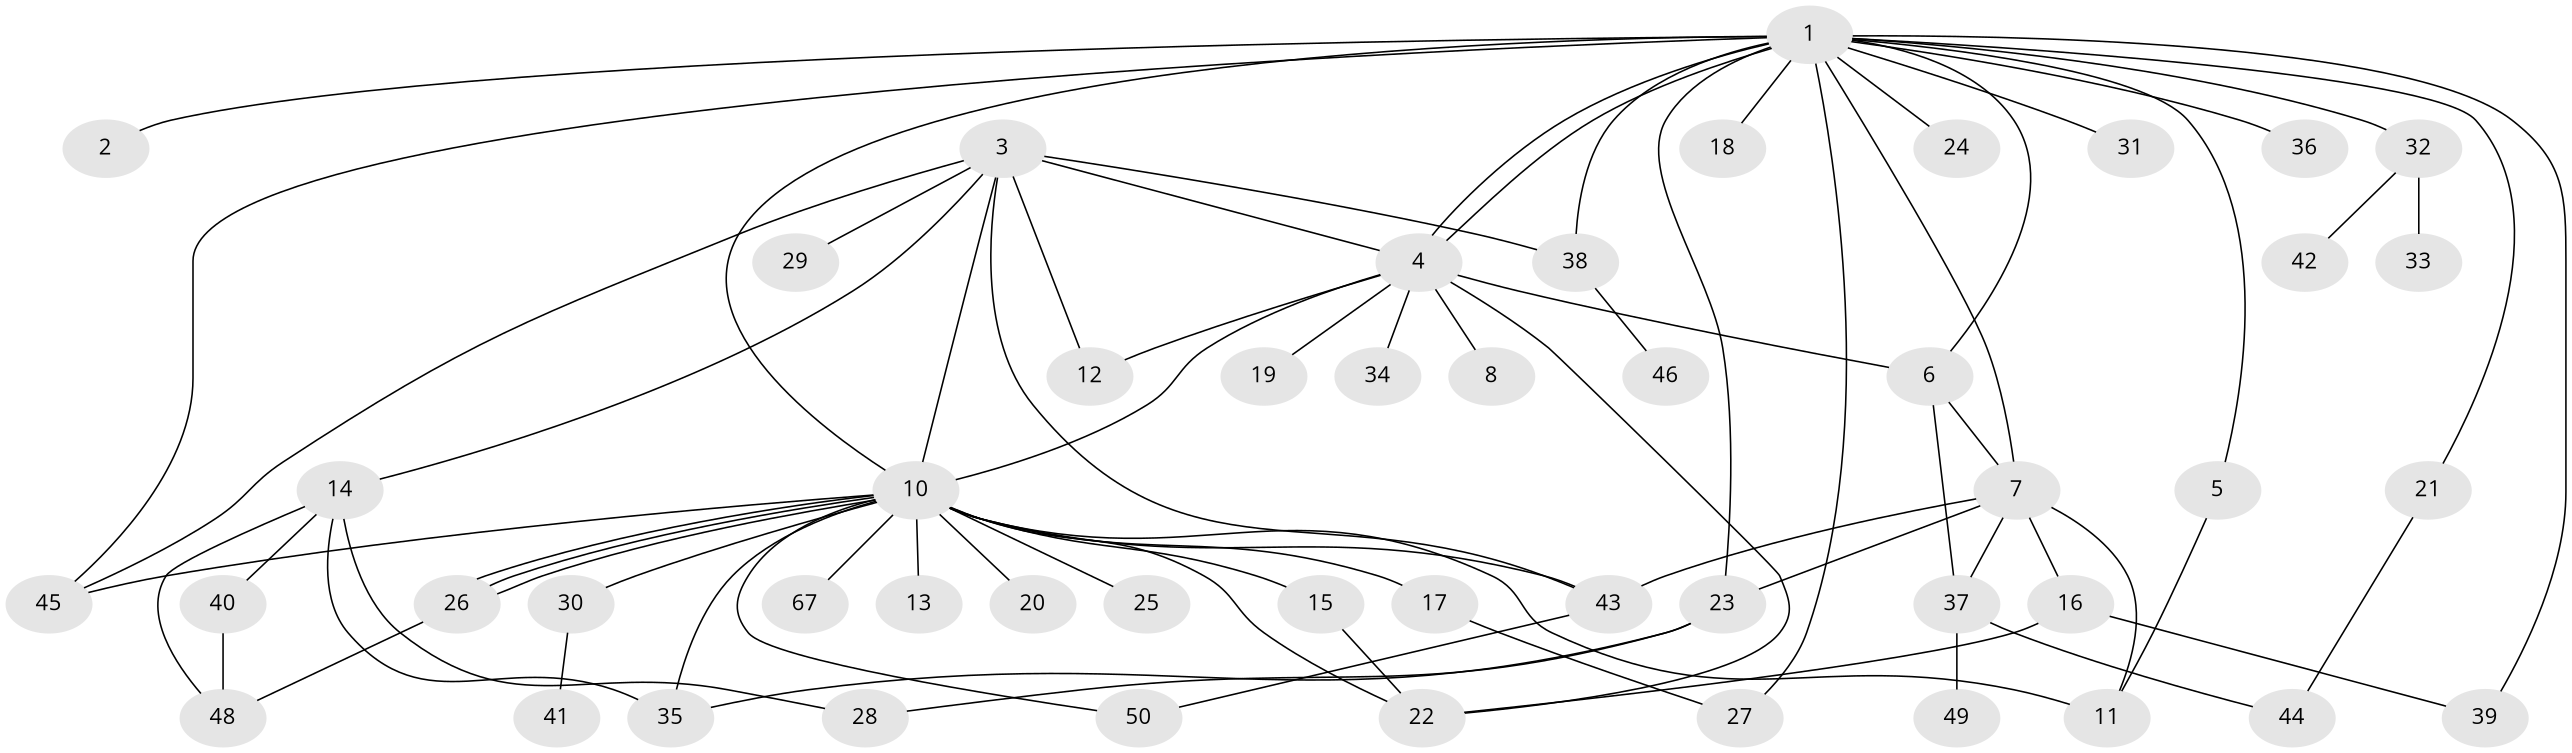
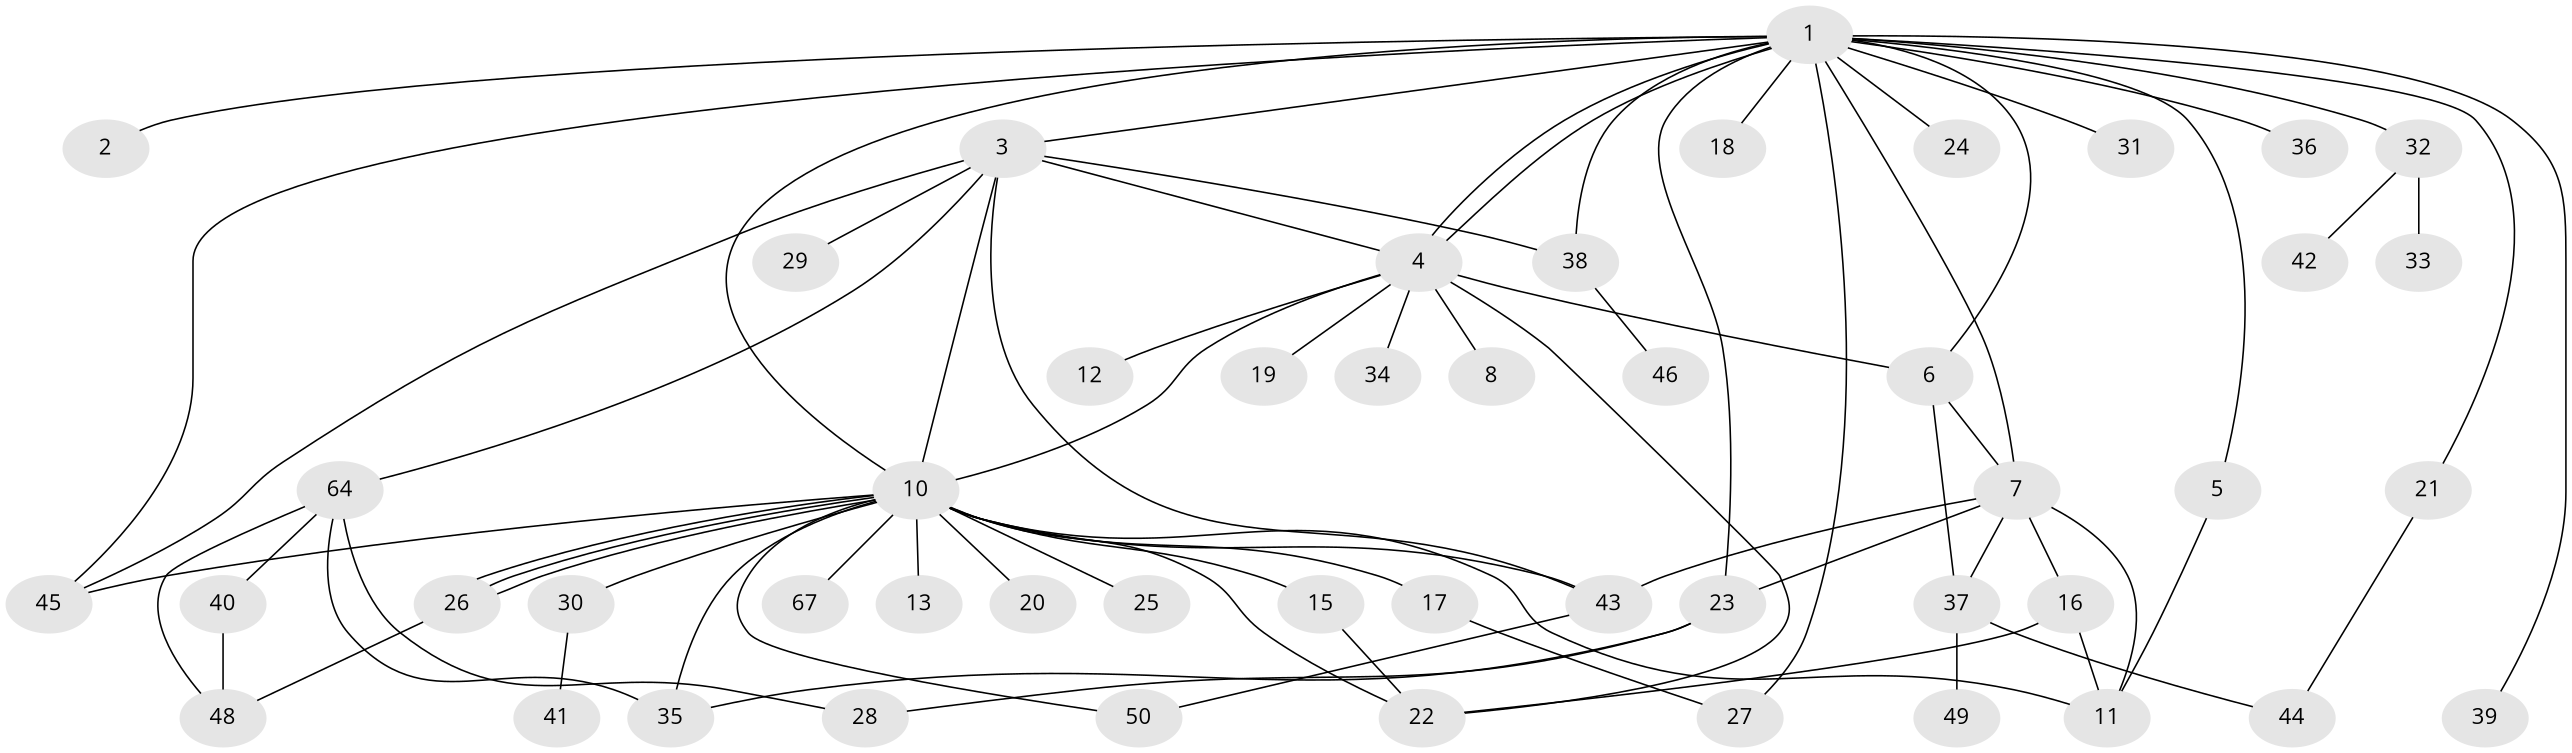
edge "3" -- "12": now "3" -- "1"
node "14": label "14" -> "64"
edge "16" -- "39": now "16" -- "11"
